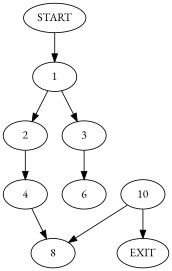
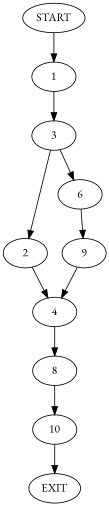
edge "1" -> "2": now "3" -> "2"
edge "10" -> "8": reversed
node "9": added
